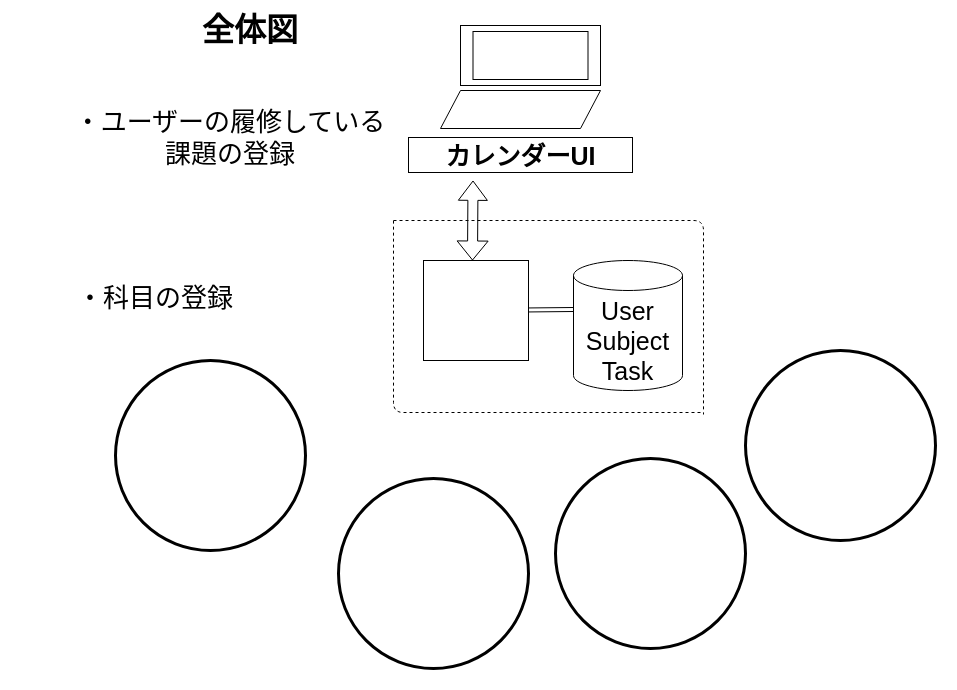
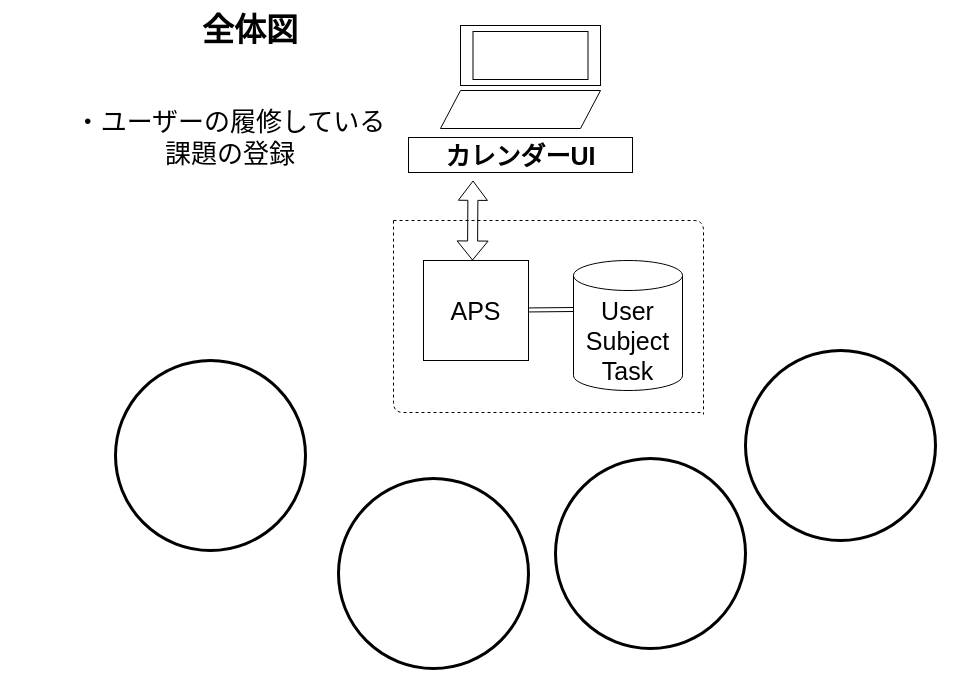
node "・科目の登録": removed
node "APS": added
